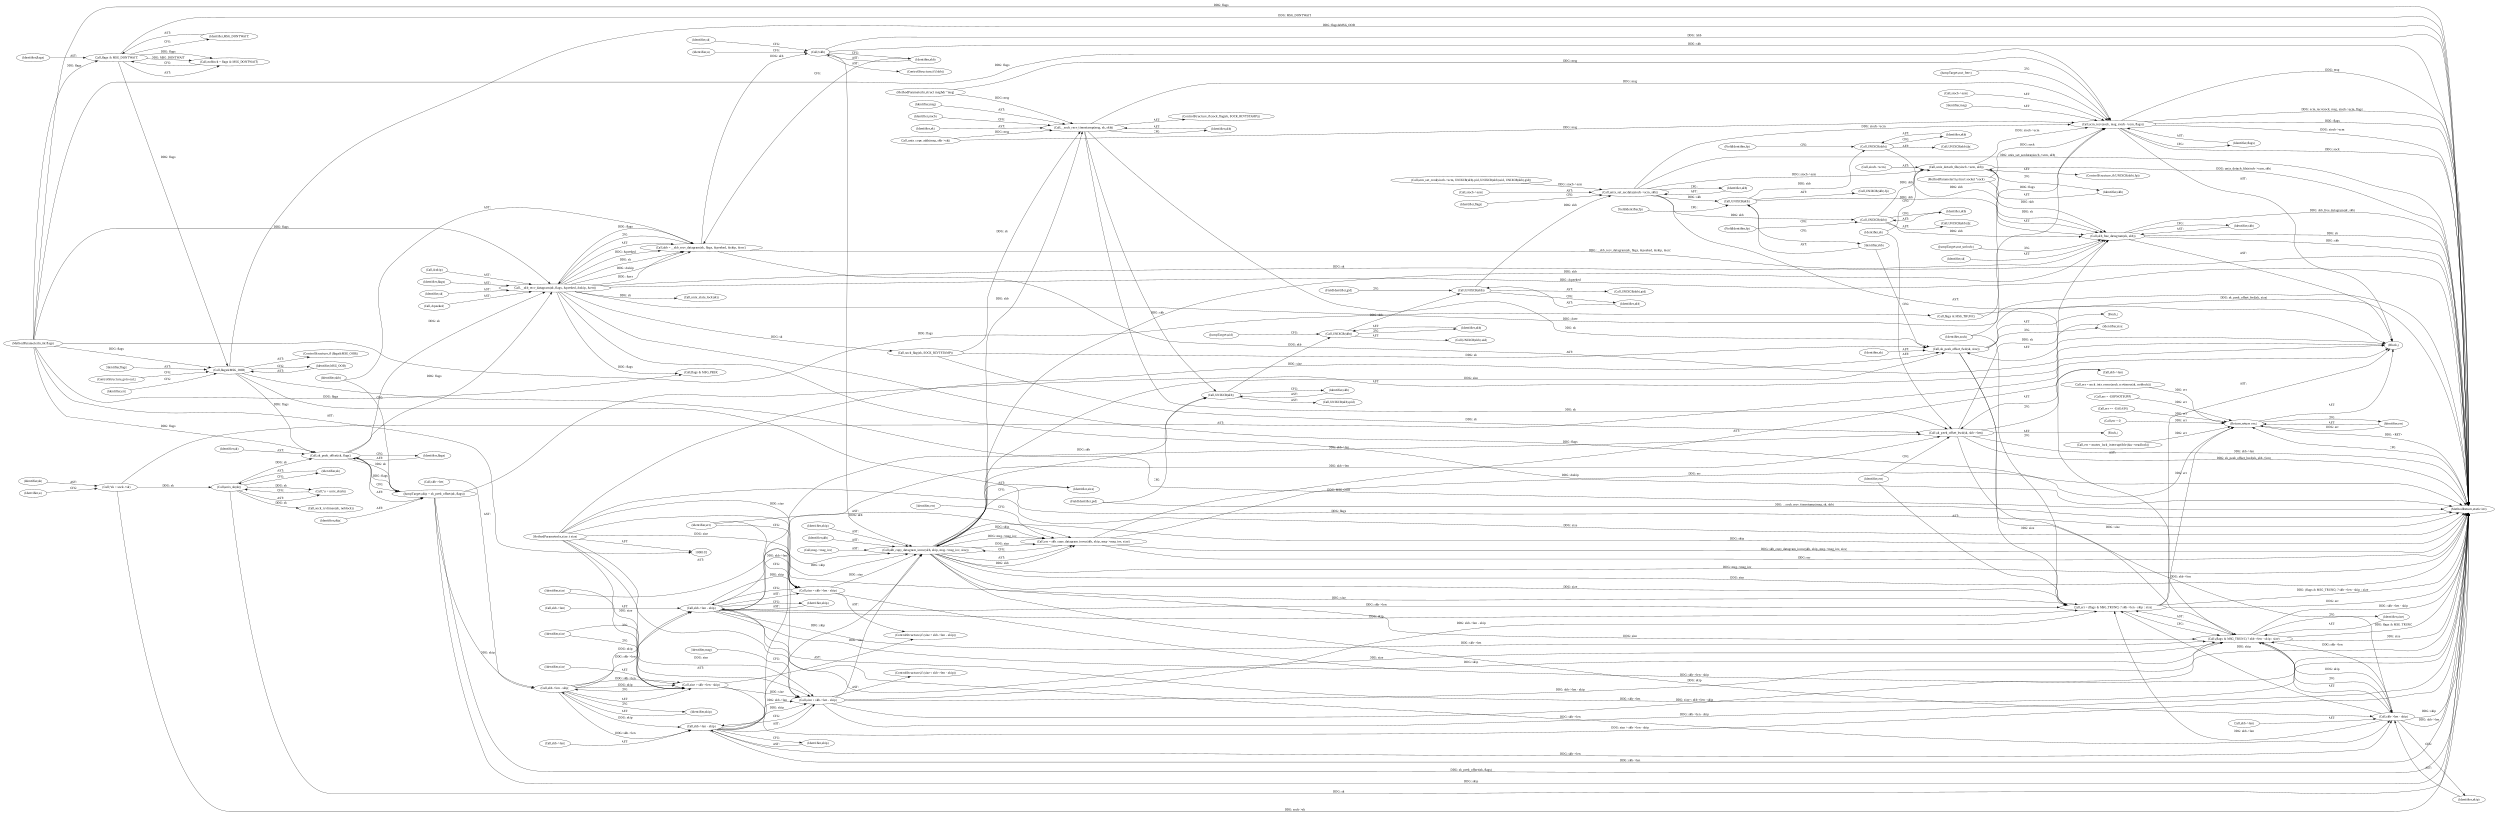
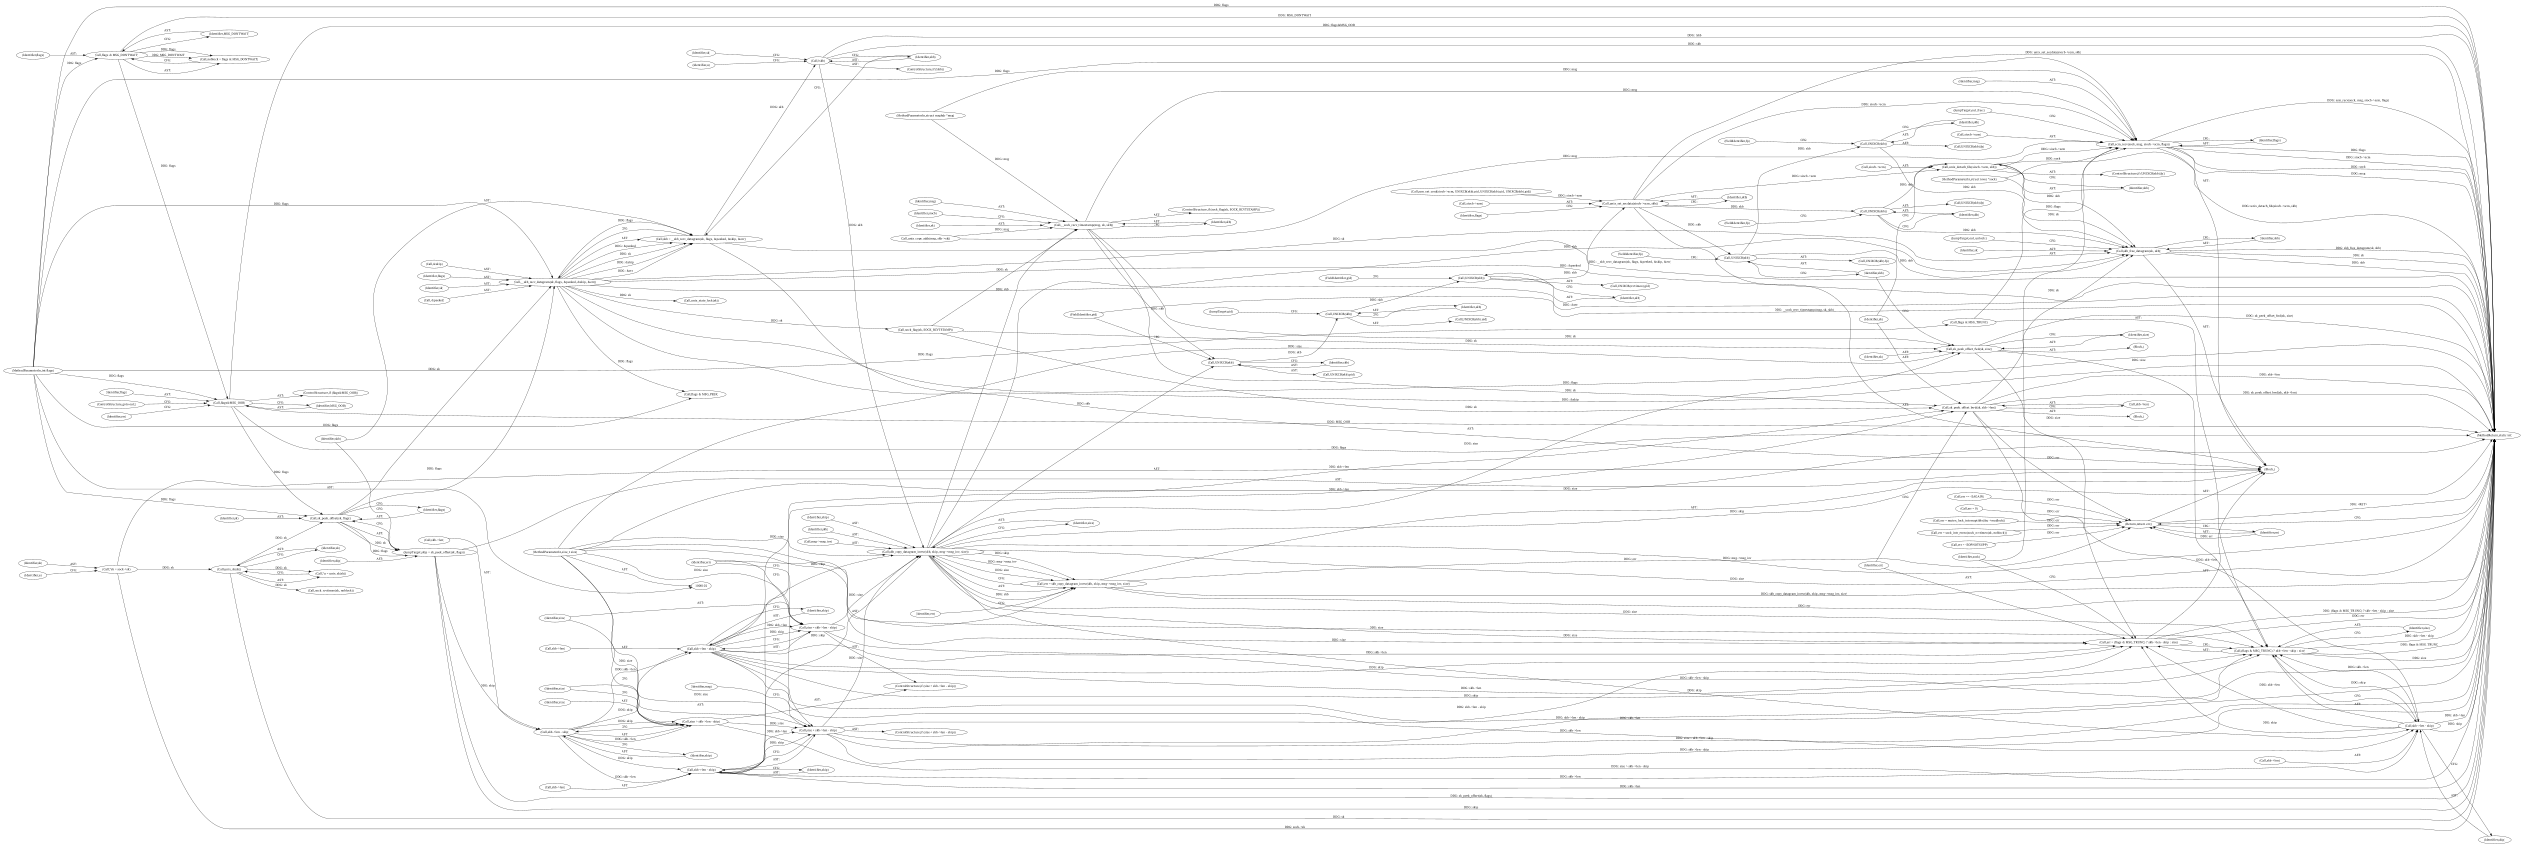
node "(MethodParameterIn,struct socket *sock)": label "(MethodParameterIn,struct socket *sock)" -> "(MethodParameterIn,struct iovec *sock)"
node "(Call,UNIXCB(skb).gid)": label "(Call,UNIXCB(skb).gid)" -> "(Call,UNIXCB(rcvtimeo).gid)"
edge "(Call,err = (flags & MSG_TRUNC) ? skb->len - skip : size)" -> "(Return,return err;)": now "(Call,sk_peek_offset_bwd(sk, skb->len))" -> "(Return,return err;)"
